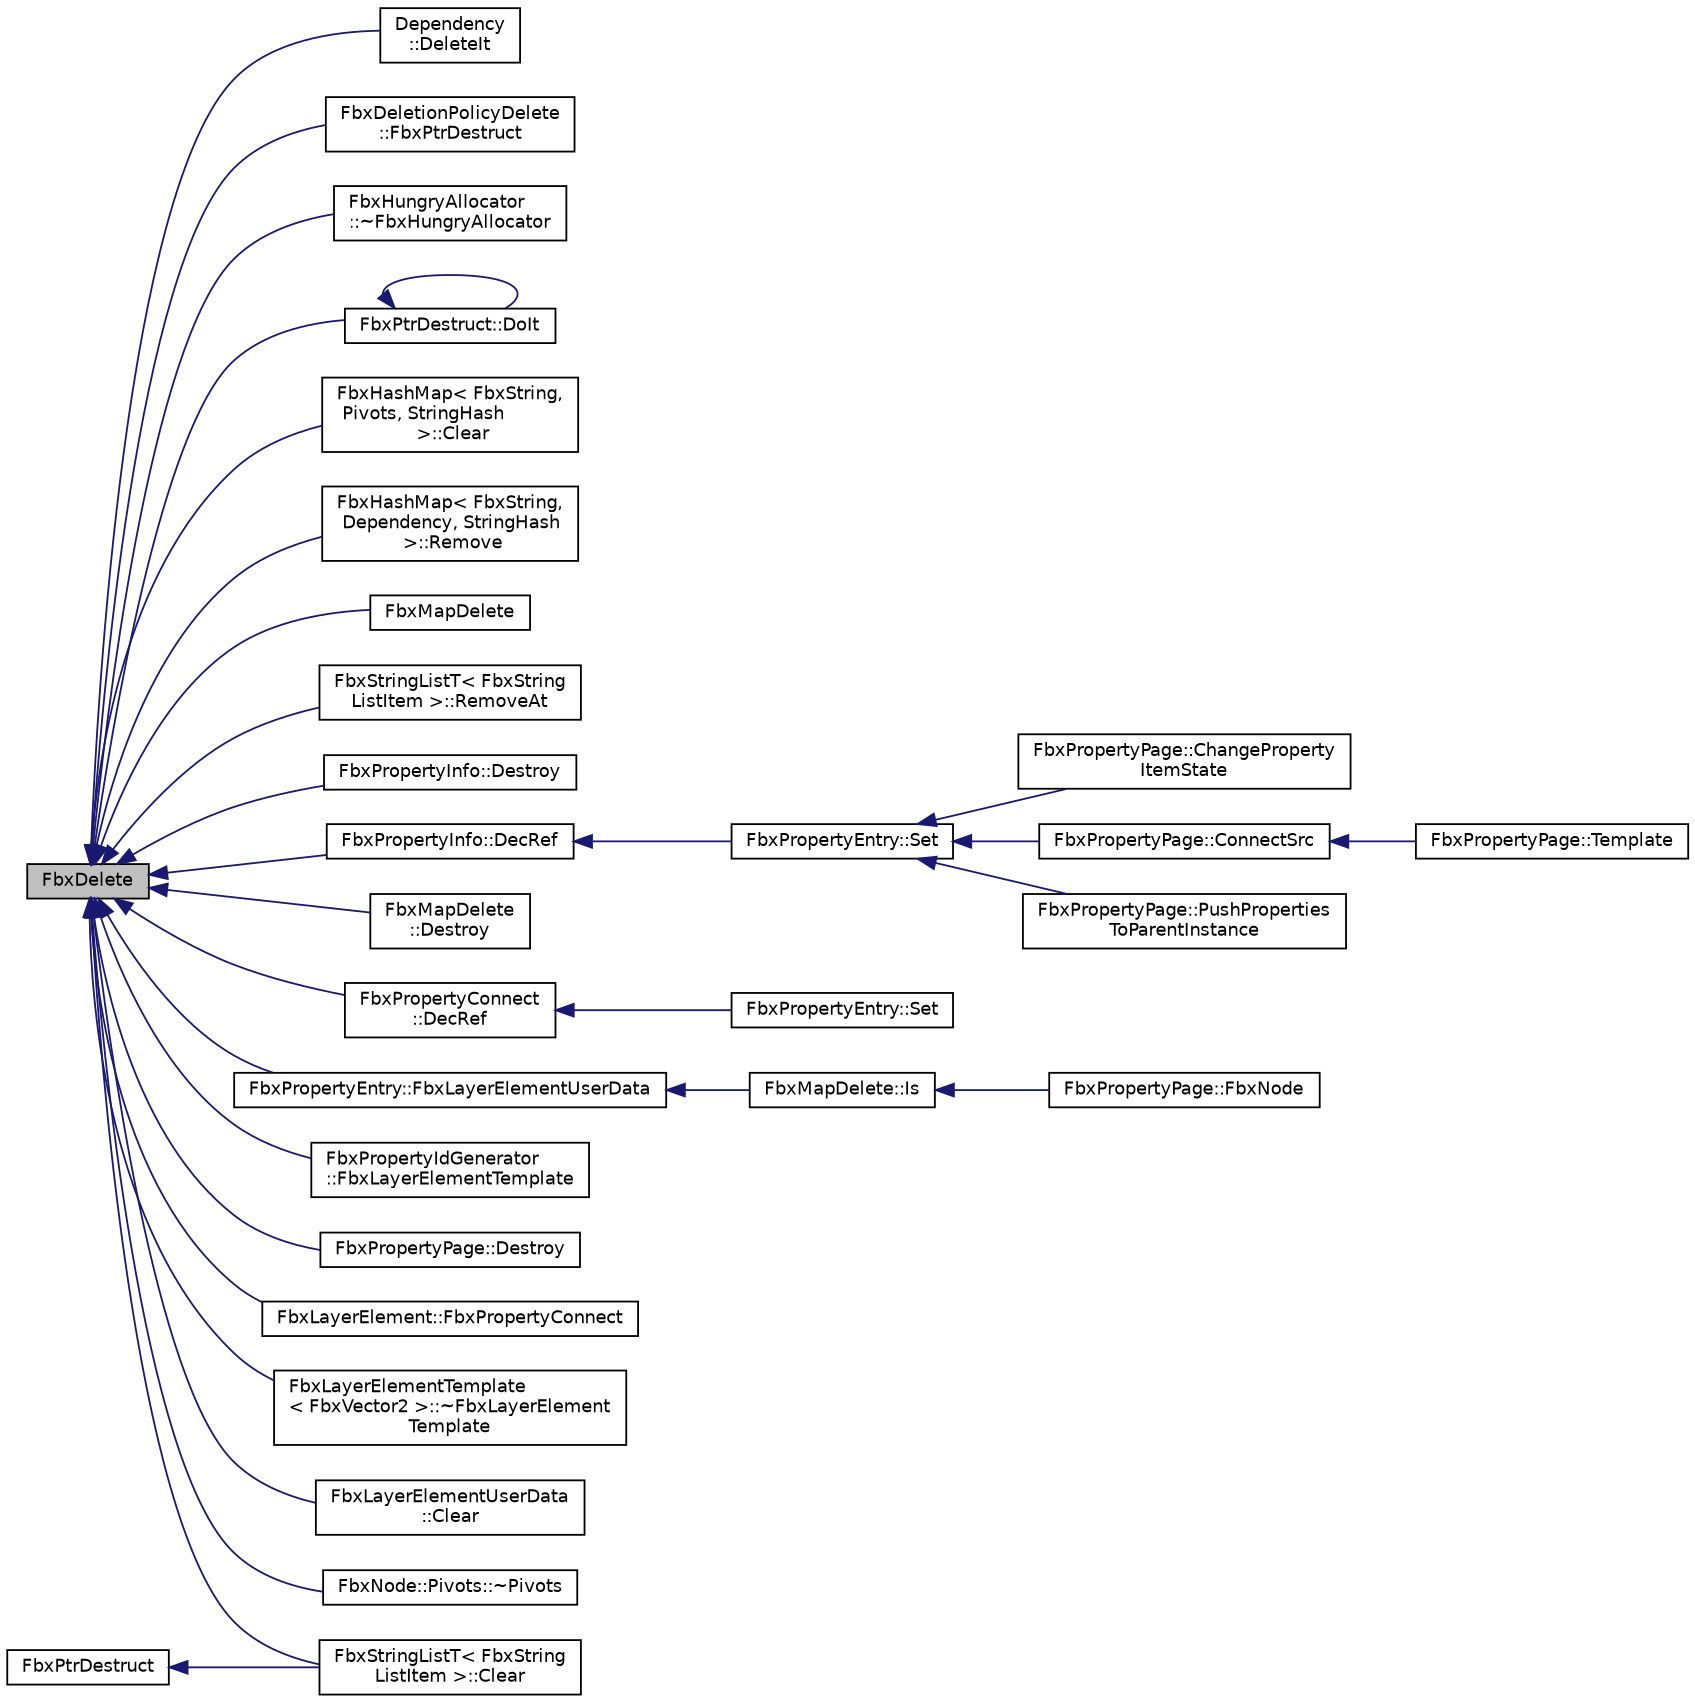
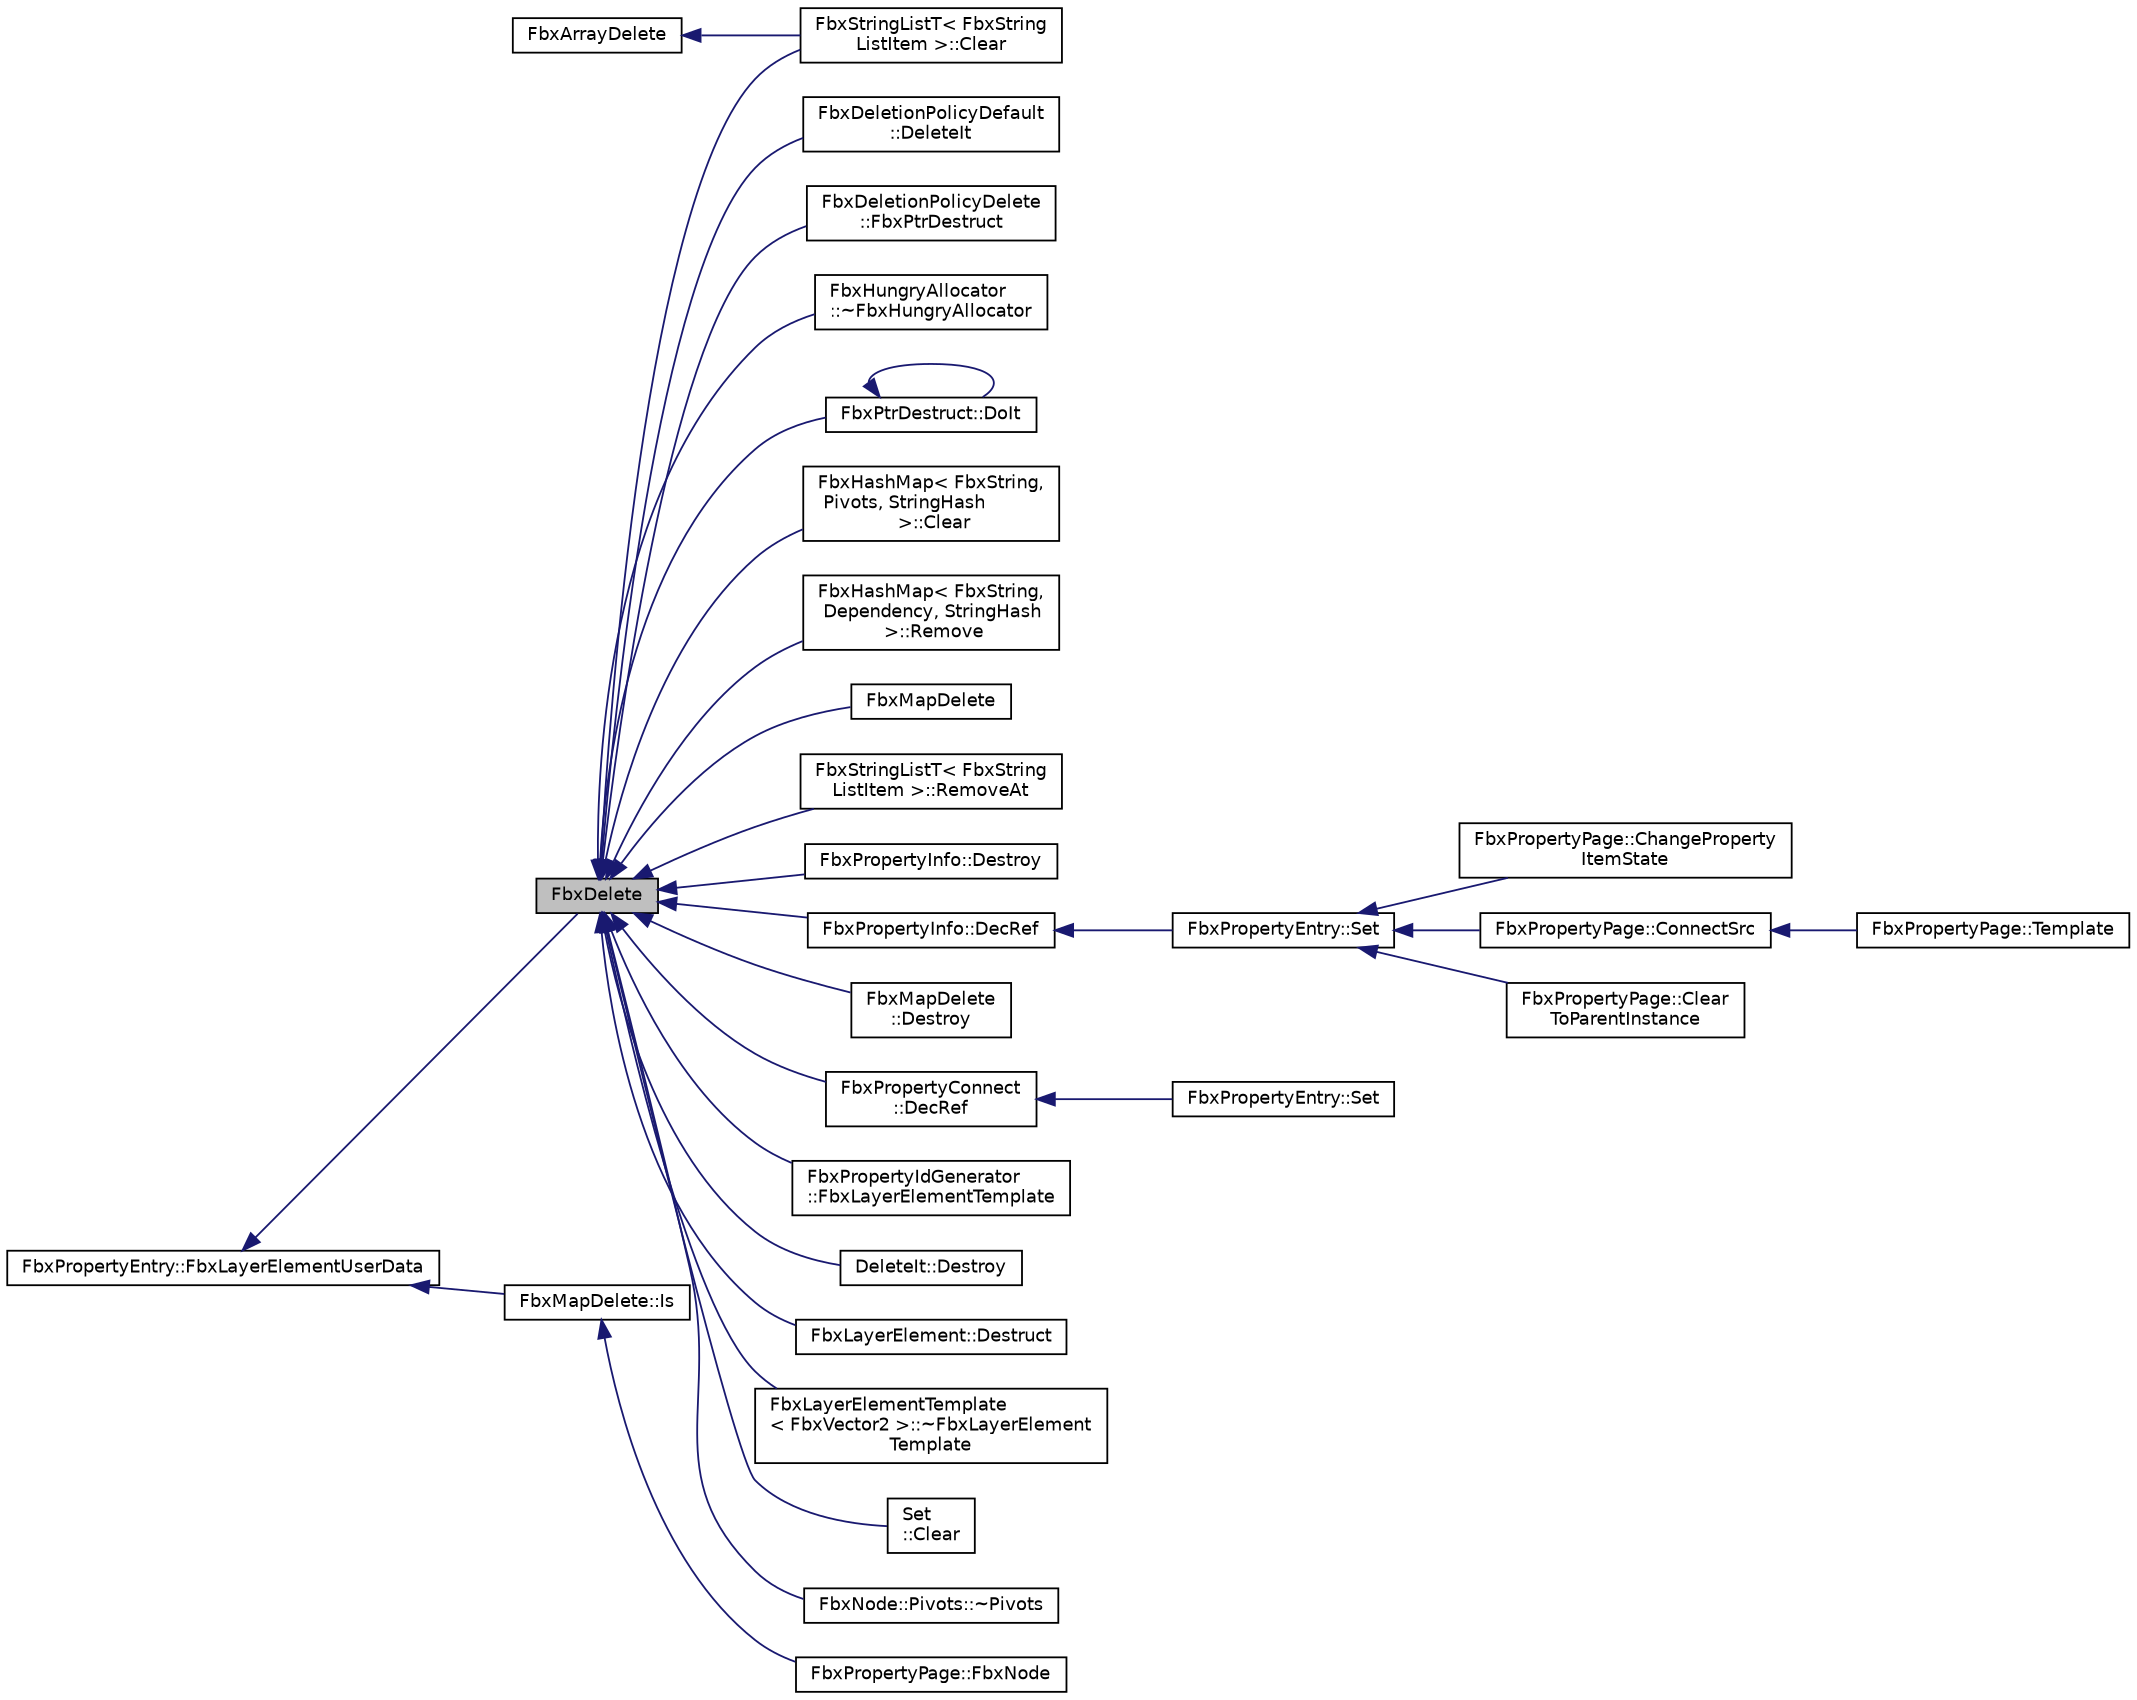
node "Dependency ::DeleteIt": label "Dependency ::DeleteIt" -> "FbxDeletionPolicyDefault ::DeleteIt"
node "FbxPropertyPage::PushProperties ToParentInstance": label "FbxPropertyPage::PushProperties ToParentInstance" -> "FbxPropertyPage::Clear ToParentInstance"
edge "FbxPropertyEntry::FbxLayerElementUserData" -> "FbxDelete": reversed
node "FbxPropertyPage::Destroy": label "FbxPropertyPage::Destroy" -> "DeleteIt::Destroy"
node "FbxLayerElement::FbxPropertyConnect": label "FbxLayerElement::FbxPropertyConnect" -> "FbxLayerElement::Destruct"
node "FbxLayerElementUserData ::Clear": label "FbxLayerElementUserData ::Clear" -> "Set ::Clear"
node "FbxPtrDestruct": label "FbxPtrDestruct" -> "FbxArrayDelete"
